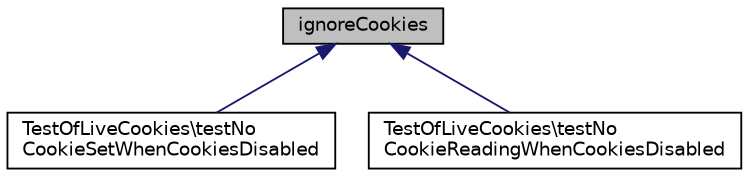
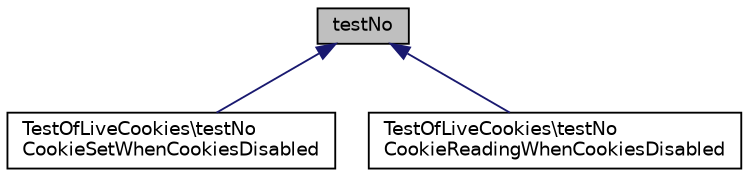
node "ignoreCookies": label "ignoreCookies" -> "testNo"
